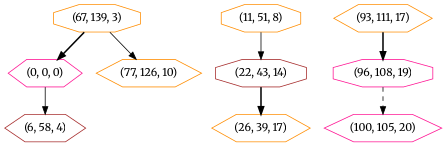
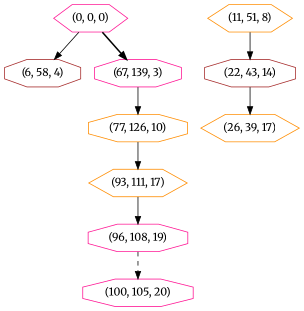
node "(67, 139, 3)": color darkorange -> deeppink
node "(11, 51, 8)": shape octagon -> hexagon
edge "(93, 111, 17)" -> "(96, 108, 19)": style bold -> solid
edge "(67, 139, 3)" -> "(0, 0, 0)": reversed
node "(77, 126, 10)": shape hexagon -> octagon
edge "(22, 43, 14)" -> "(26, 39, 17)": style bold -> solid
node "(6, 58, 4)": shape hexagon -> octagon
node "(100, 105, 20)": shape hexagon -> octagon
edge "(77, 126, 10)" -> "(93, 111, 17)": added
